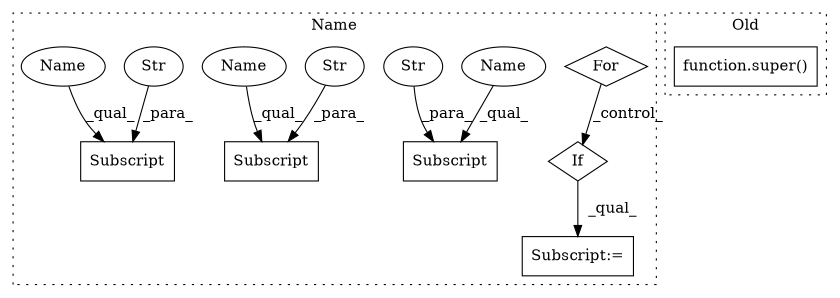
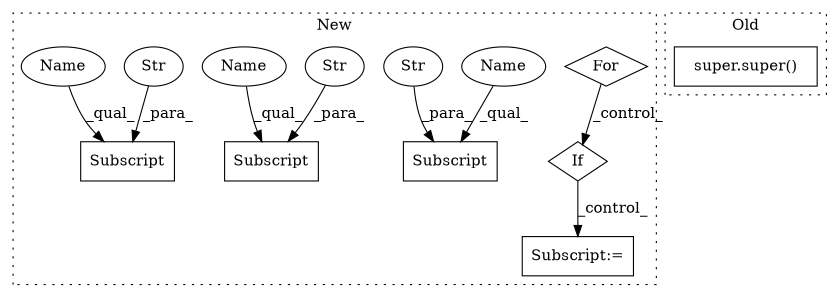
cluster "Name": label "Name" -> "New"
node "function.super()": label "function.super()" -> "super.super()"
edge "If" -> "Subscript:=": label "_qual_" -> "_control_"
